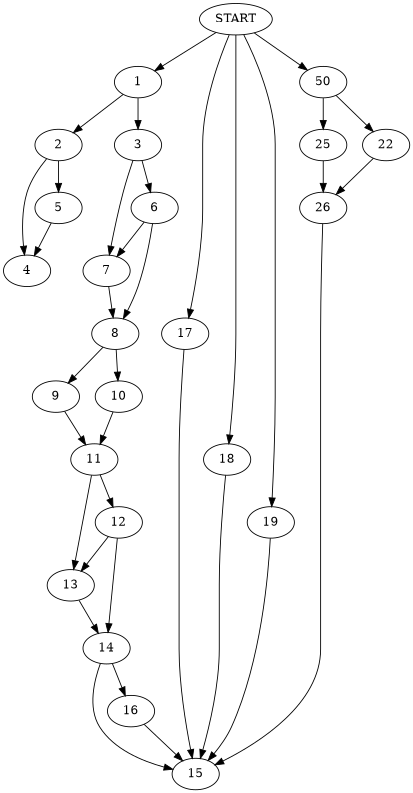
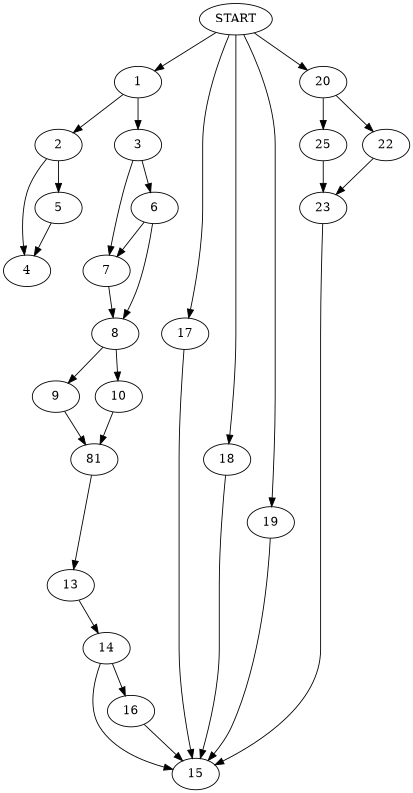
node "50": label "50" -> "20"
node "26": label "26" -> "23"
node "11": label "11" -> "81"
node "12": removed
